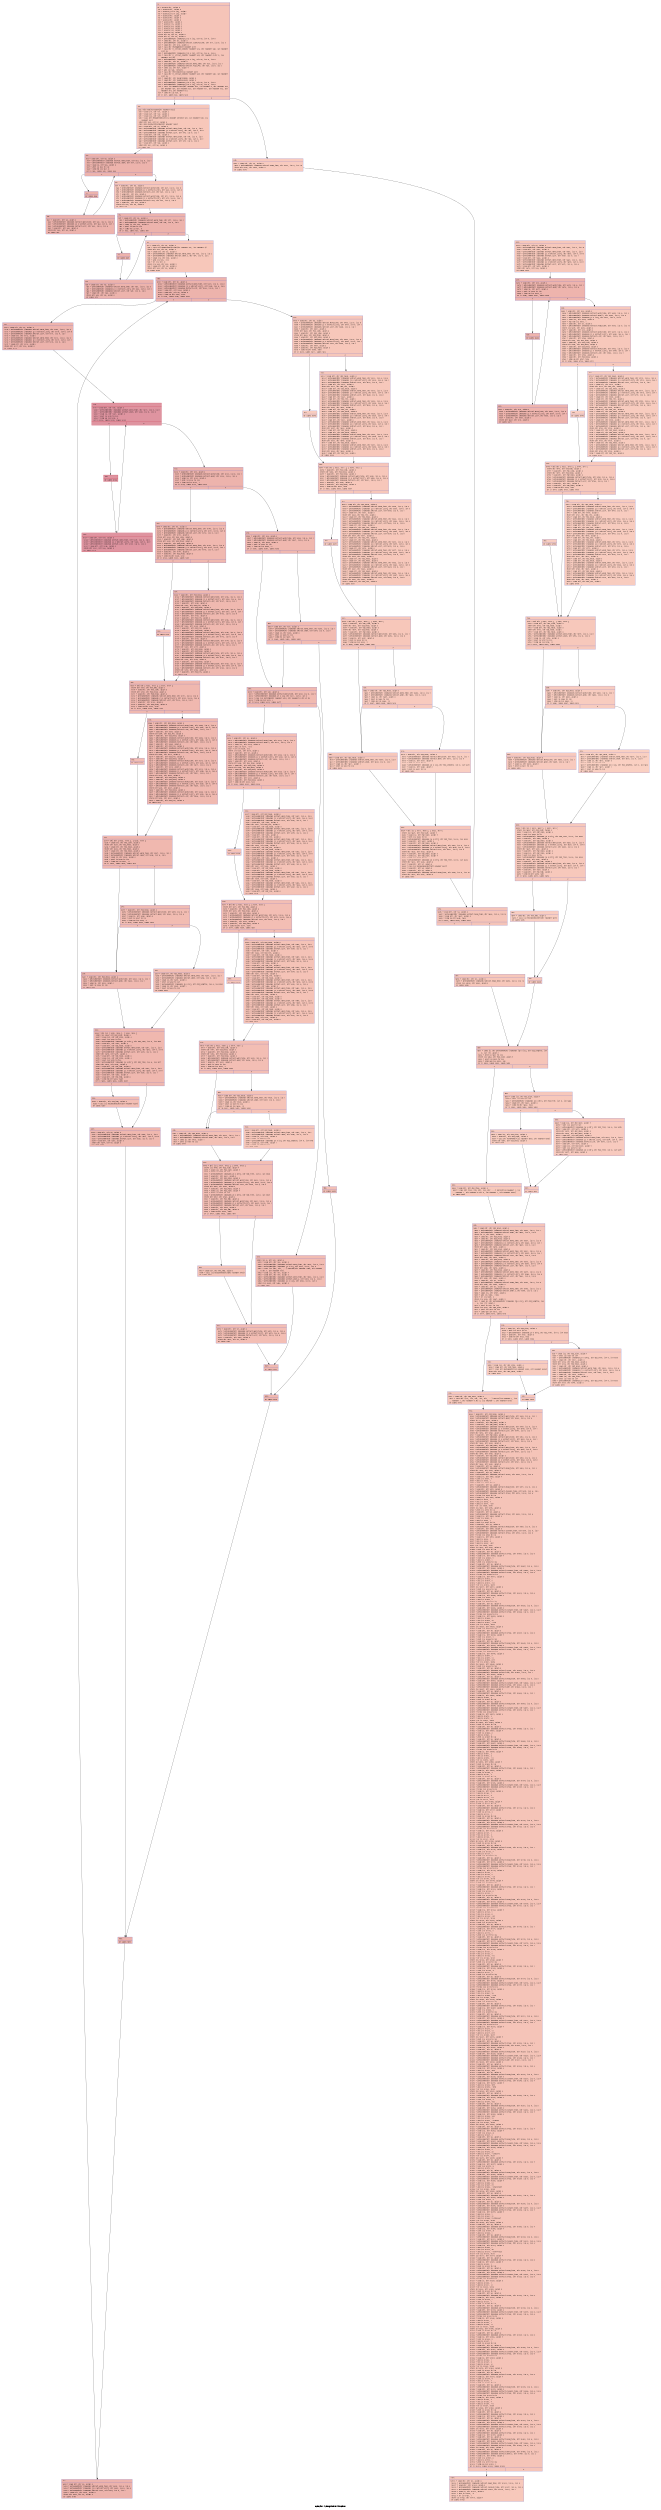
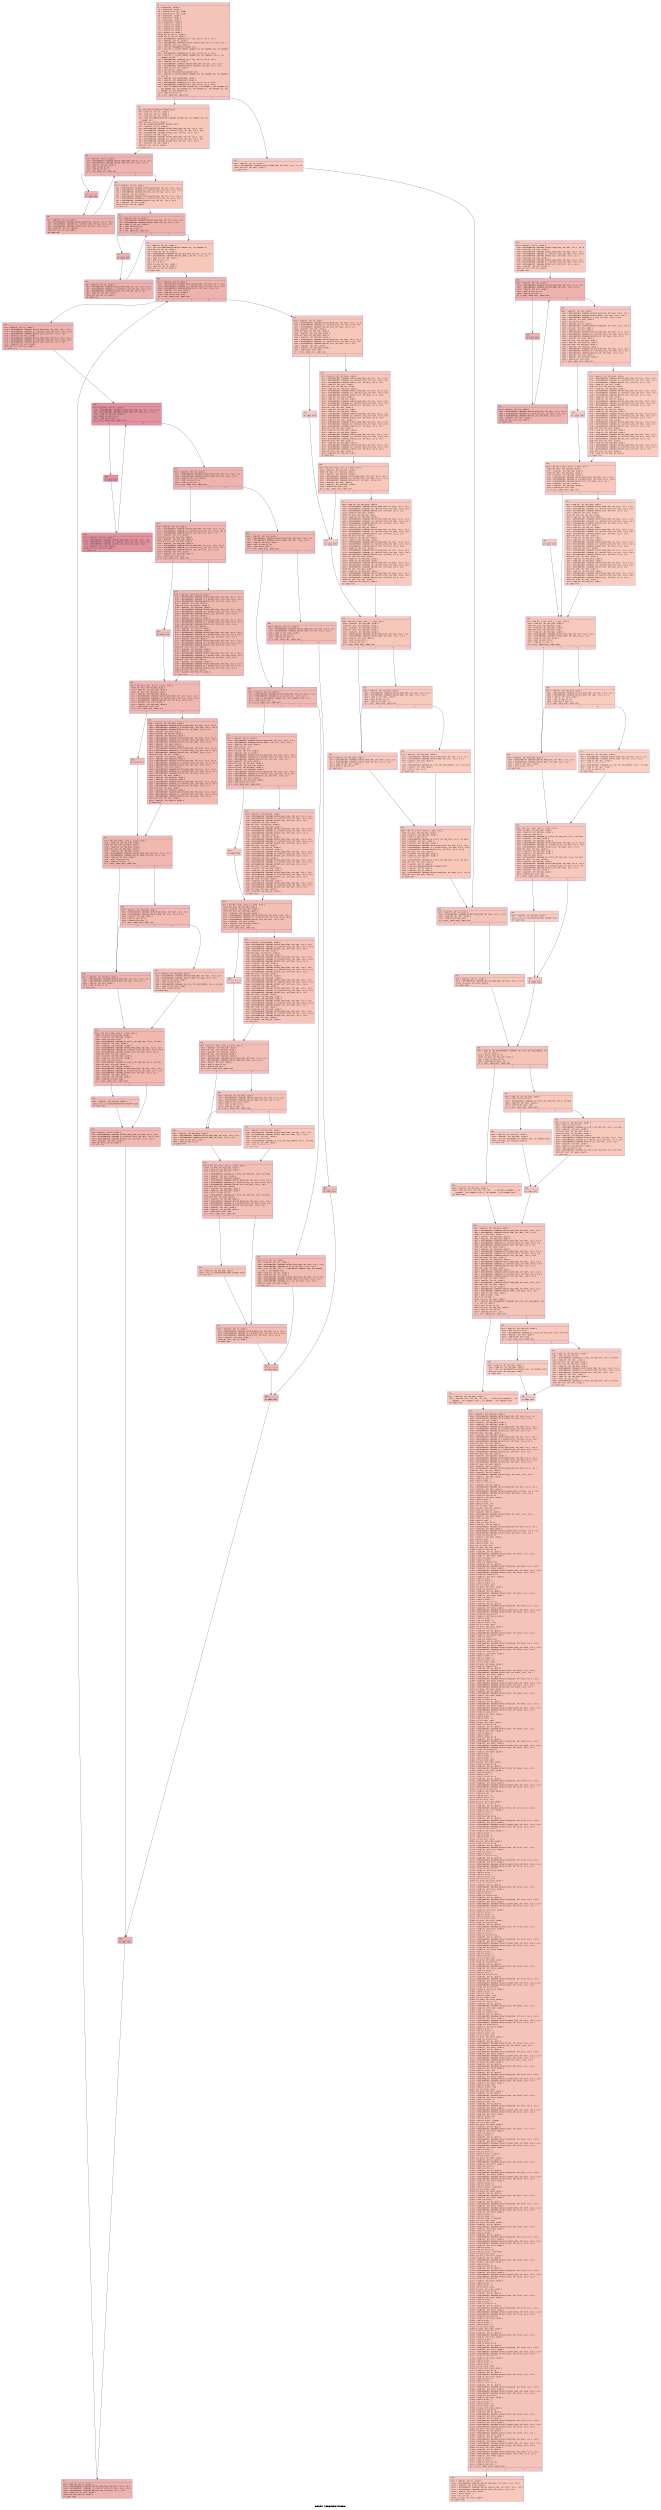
edge "511:" -> "546:": now "511:" -> "556:"
